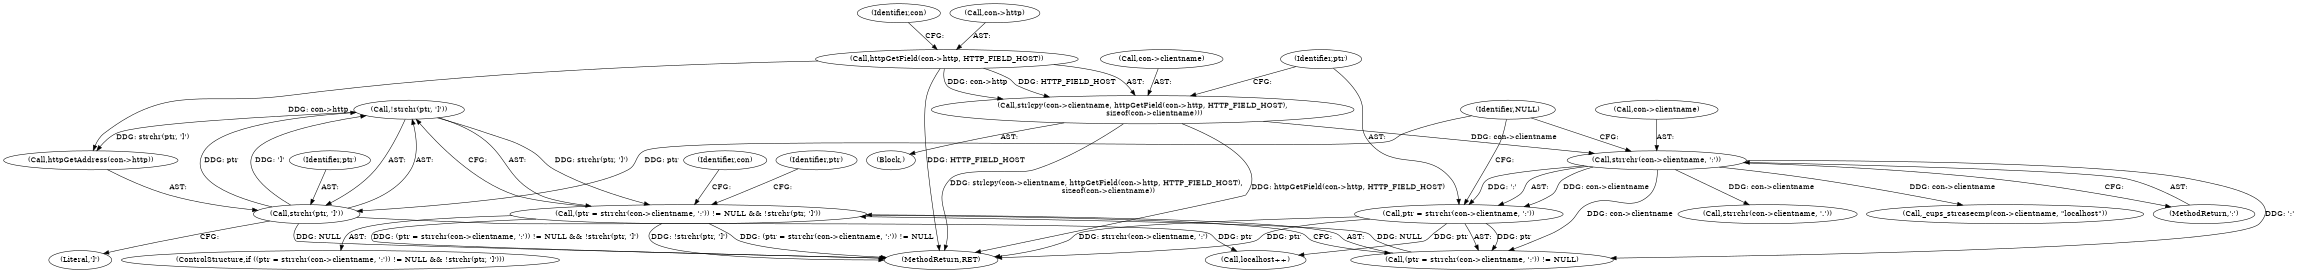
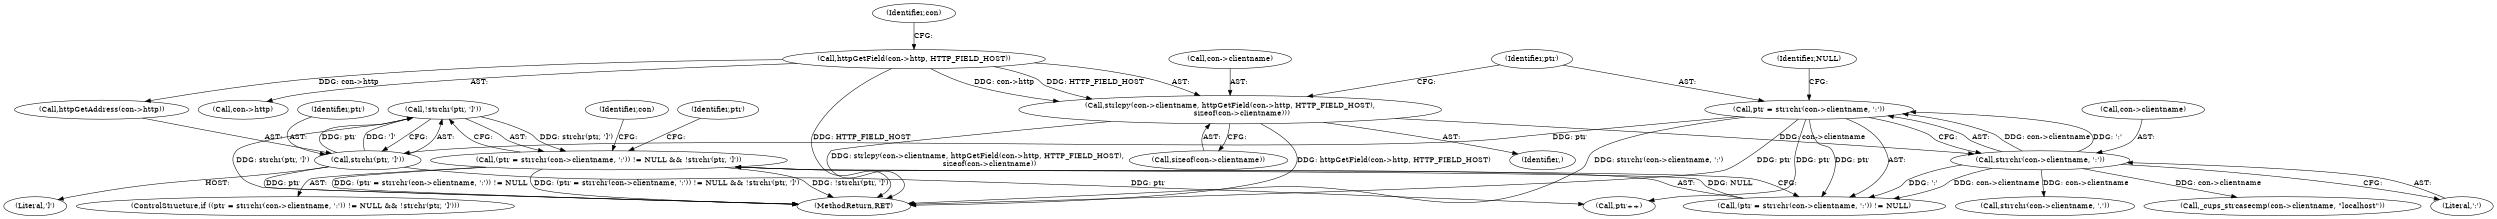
edge "(Call,con->http)" -> "(Call,httpGetField(con->http, HTTP_FIELD_HOST))": reversed
edge "(Call,!strchr(ptr, ']'))" -> "(Call,httpGetAddress(con->http))": now "(Call,!strchr(ptr, ']'))" -> "(MethodReturn,RET)"
edge "(Identifier,NULL)" -> "(Call,strrchr(con->clientname, ':'))": now "(Call,ptr = strrchr(con->clientname, ':'))" -> "(Call,strrchr(con->clientname, ':'))"
edge "(Identifier,NULL)" -> "(Call,strchr(ptr, ']'))": now "(Call,ptr = strrchr(con->clientname, ':'))" -> "(Call,strchr(ptr, ']'))"
edge "(Call,!strchr(ptr, ']'))" -> "(Call,strchr(ptr, ']'))": label "AST: " -> "CFG: "
node "(Block,)": label "(Block,)" -> "(Identifier,)"
node "(Call,sizeof(con->clientname))": added
node "(MethodReturn,':')": label "(MethodReturn,':')" -> "(Literal,':')"
edge "(Call,strchr(ptr, ']'))" -> "(Literal,']')": label "CFG: " -> "HOST: "
edge "(Call,strchr(ptr, ']'))" -> "(MethodReturn,RET)": label "DDG: NULL" -> "DDG: ptr"
node "(Call,localhost++)": label "(Call,localhost++)" -> "(Call,ptr++)"
